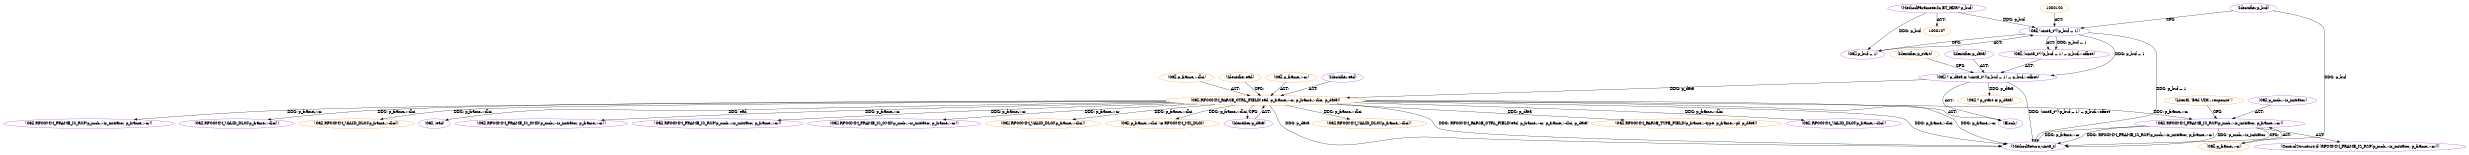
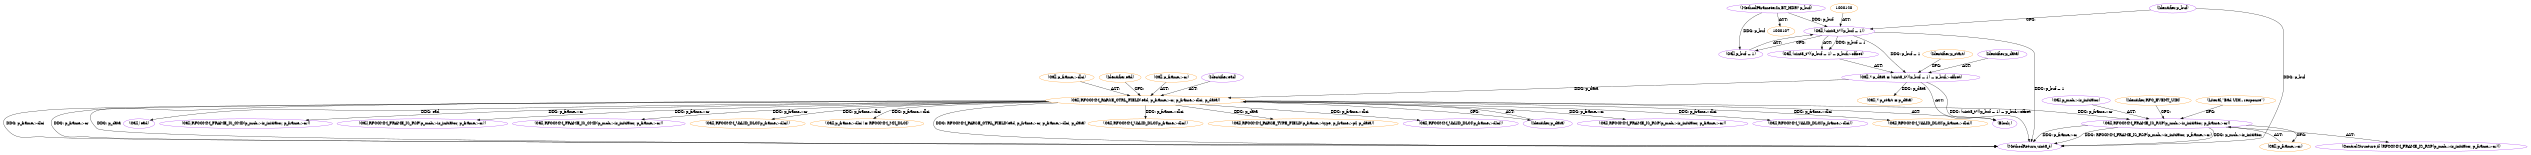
node "(Identifier,RFC_EVENT_UIH)": added
